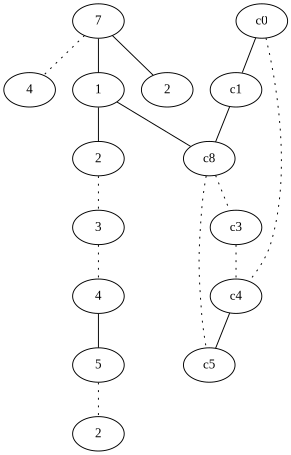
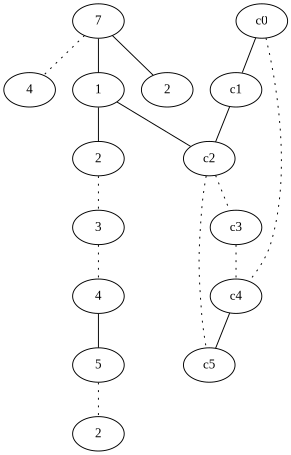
node "c8": label "c8" -> "c2"
